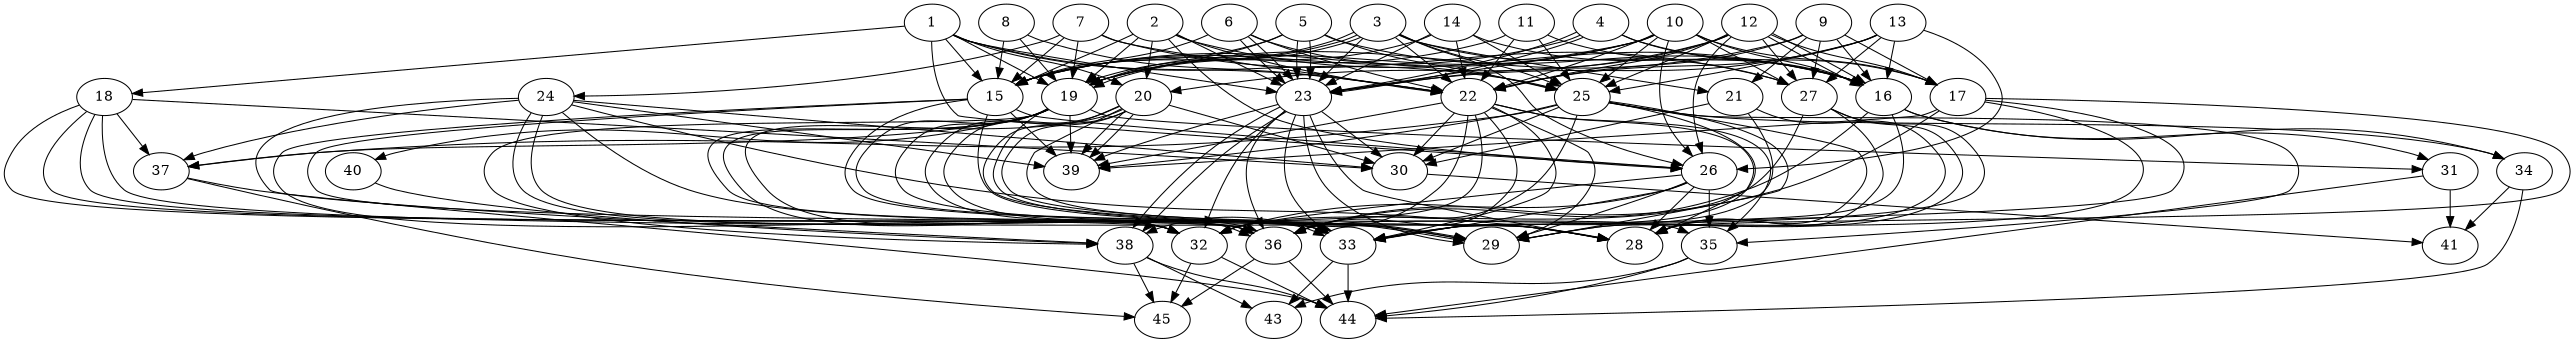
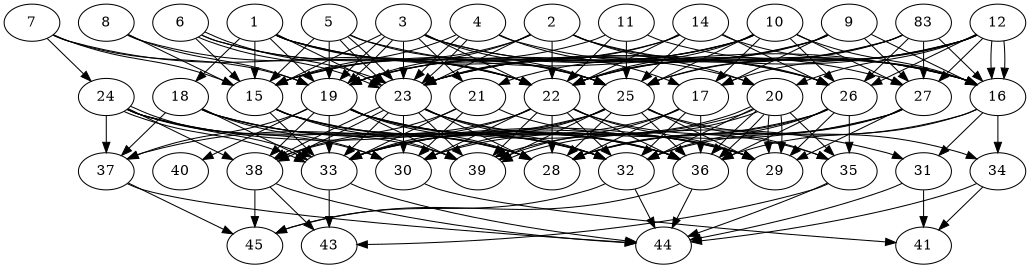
node "13": label "13" -> "83"
edge "7" -> "27": removed
edge "15" -> "26": now "14" -> "26"
edge "40" -> "38": now "21" -> "38"
